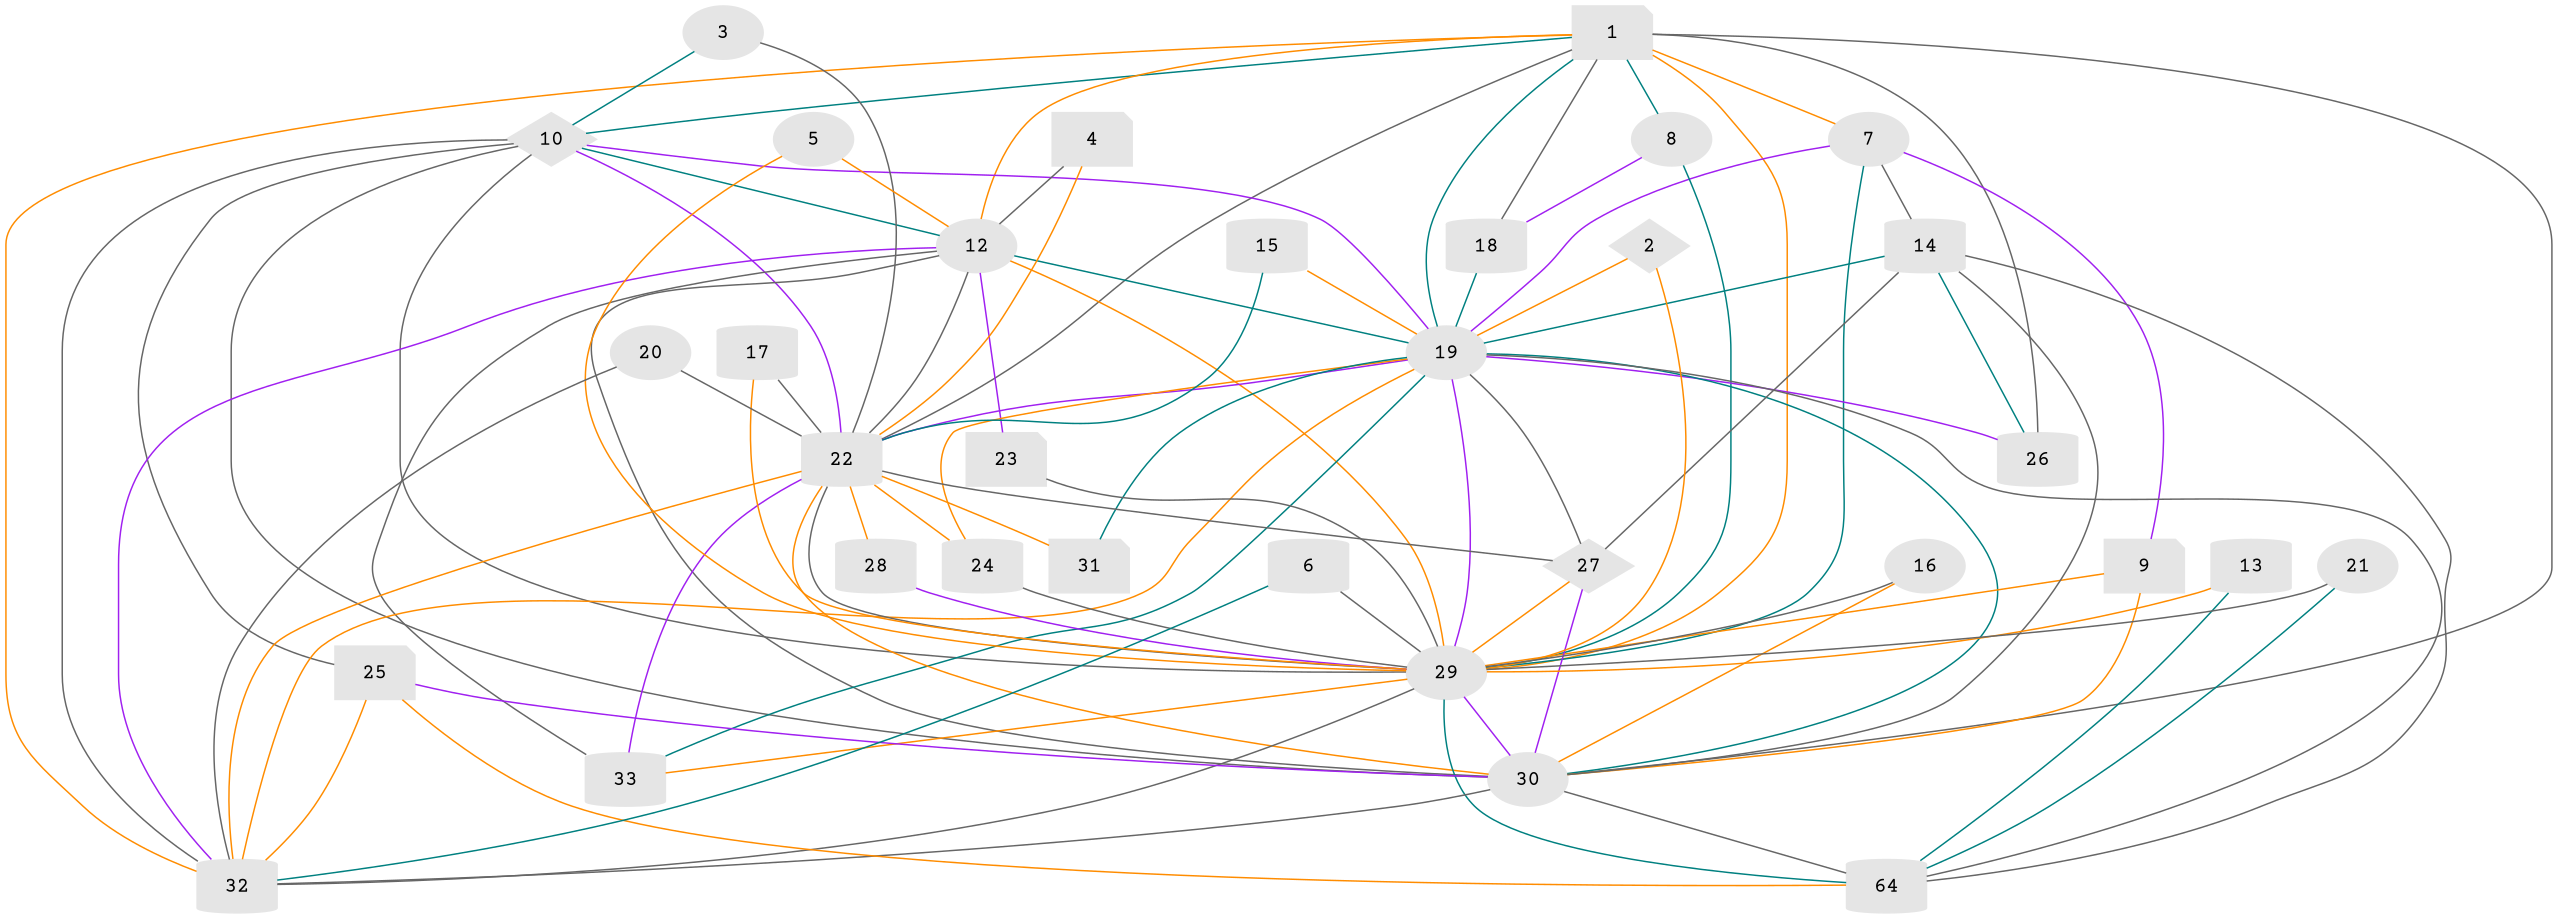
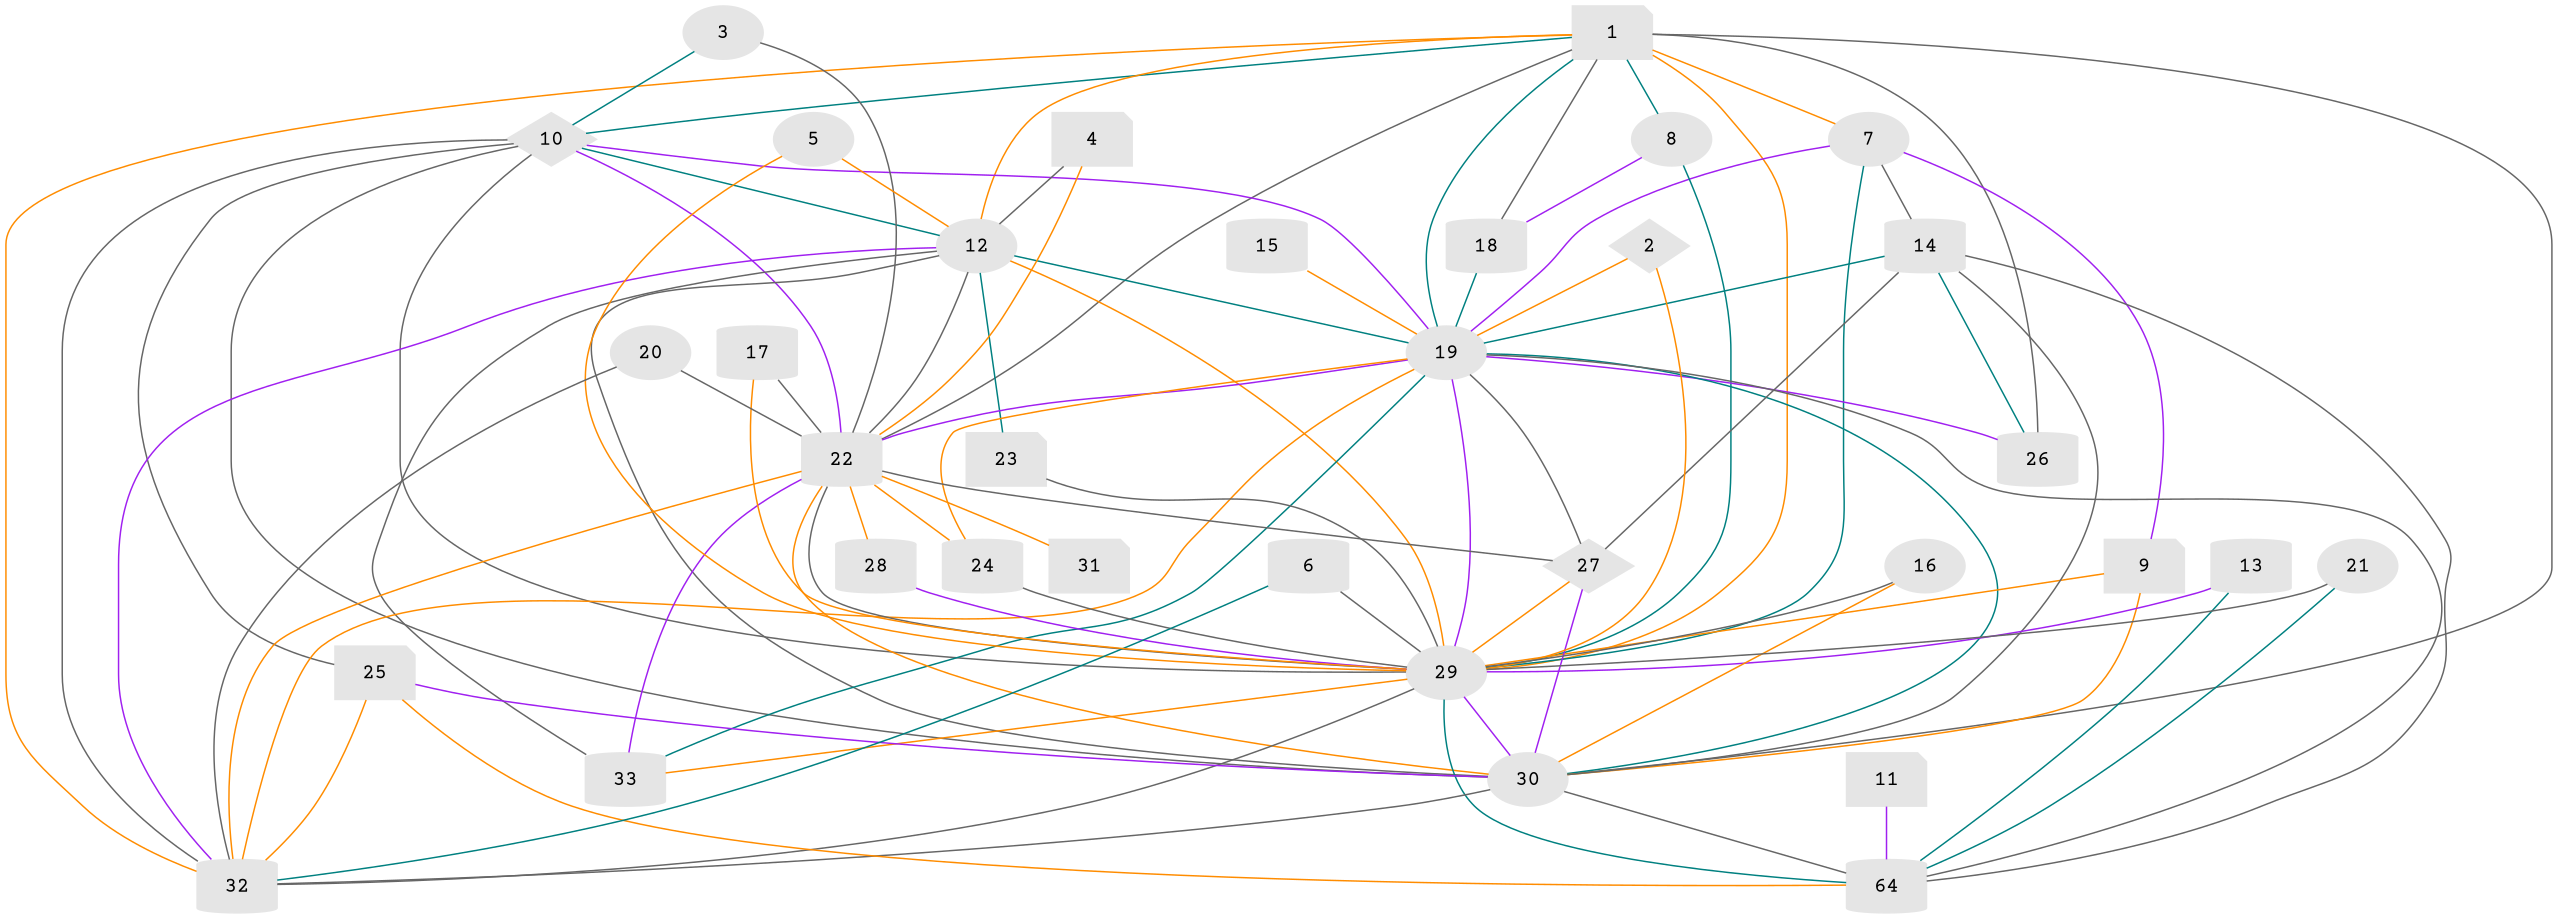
edge "12" -- "23": color purple -> teal
edge "19" -- "31": removed
edge "15" -- "22": removed
edge "13" -- "29": color darkorange -> purple
node "11": added
